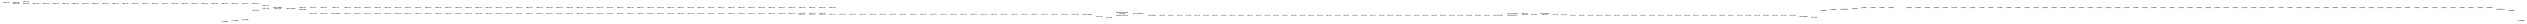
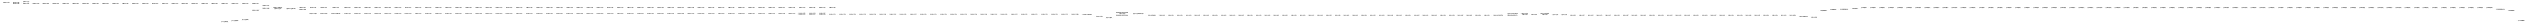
node "SIS18_SLOW_HHD_SEPTA_TEST_005": added
